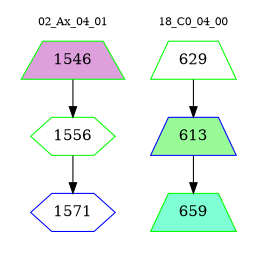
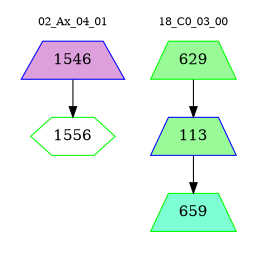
cluster "18_C0_04_00": label "18_C0_04_00" -> "18_C0_03_00"
node "1546": color green -> blue
node "629": fillcolor white -> palegreen
node "613": label "613" -> "113"
node "1571": removed
